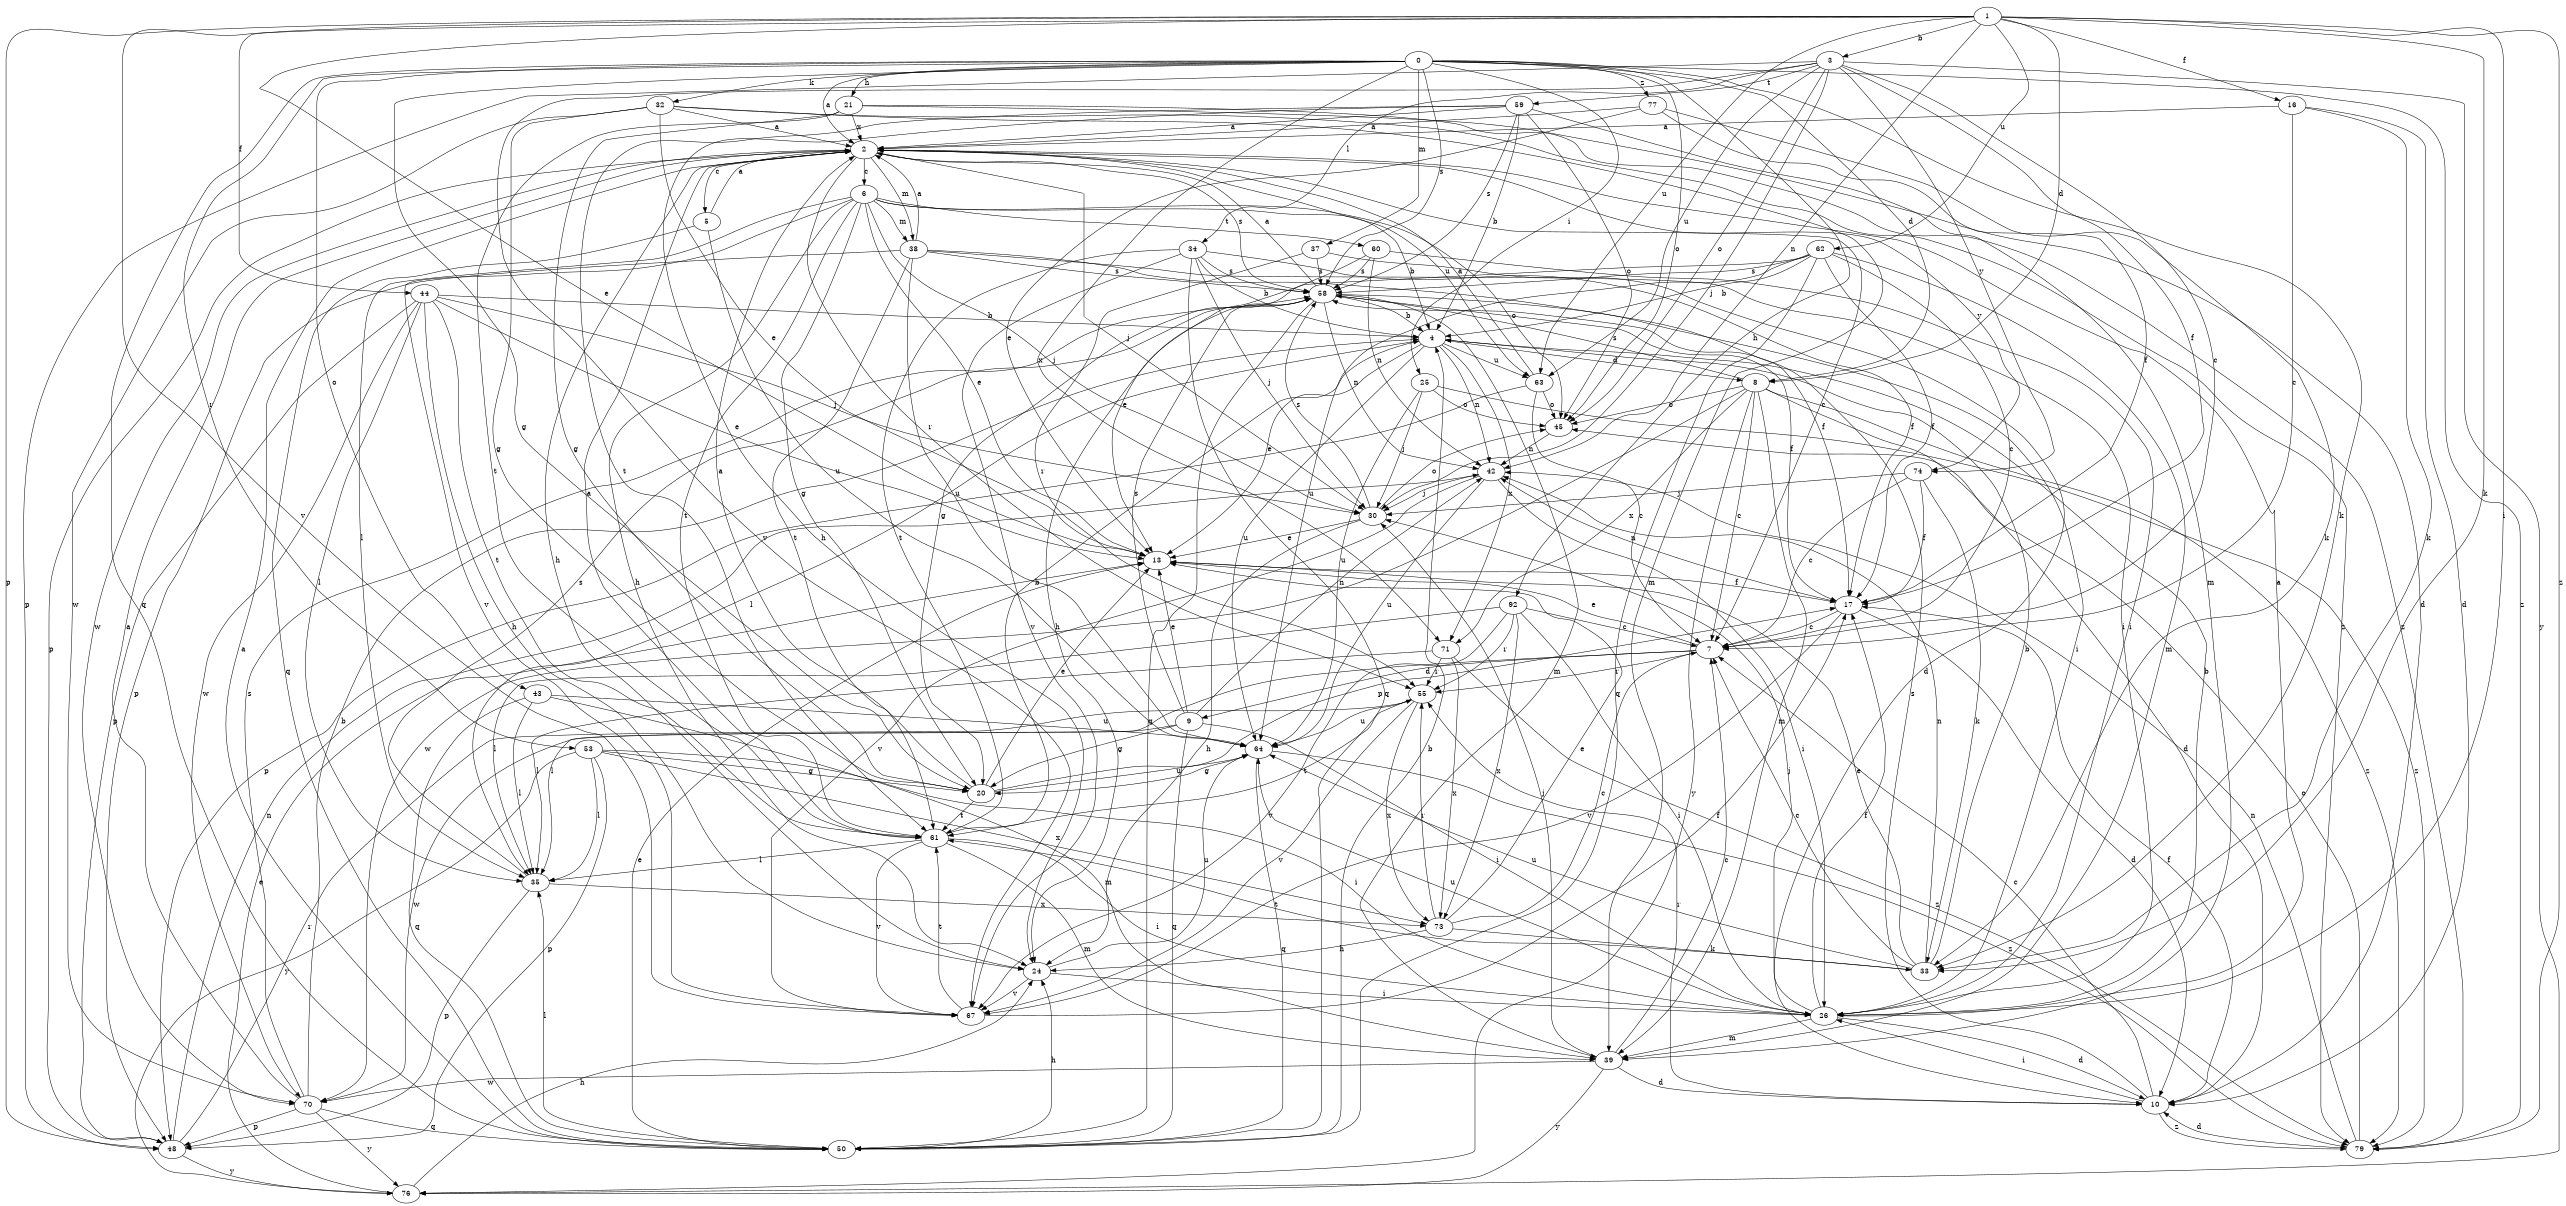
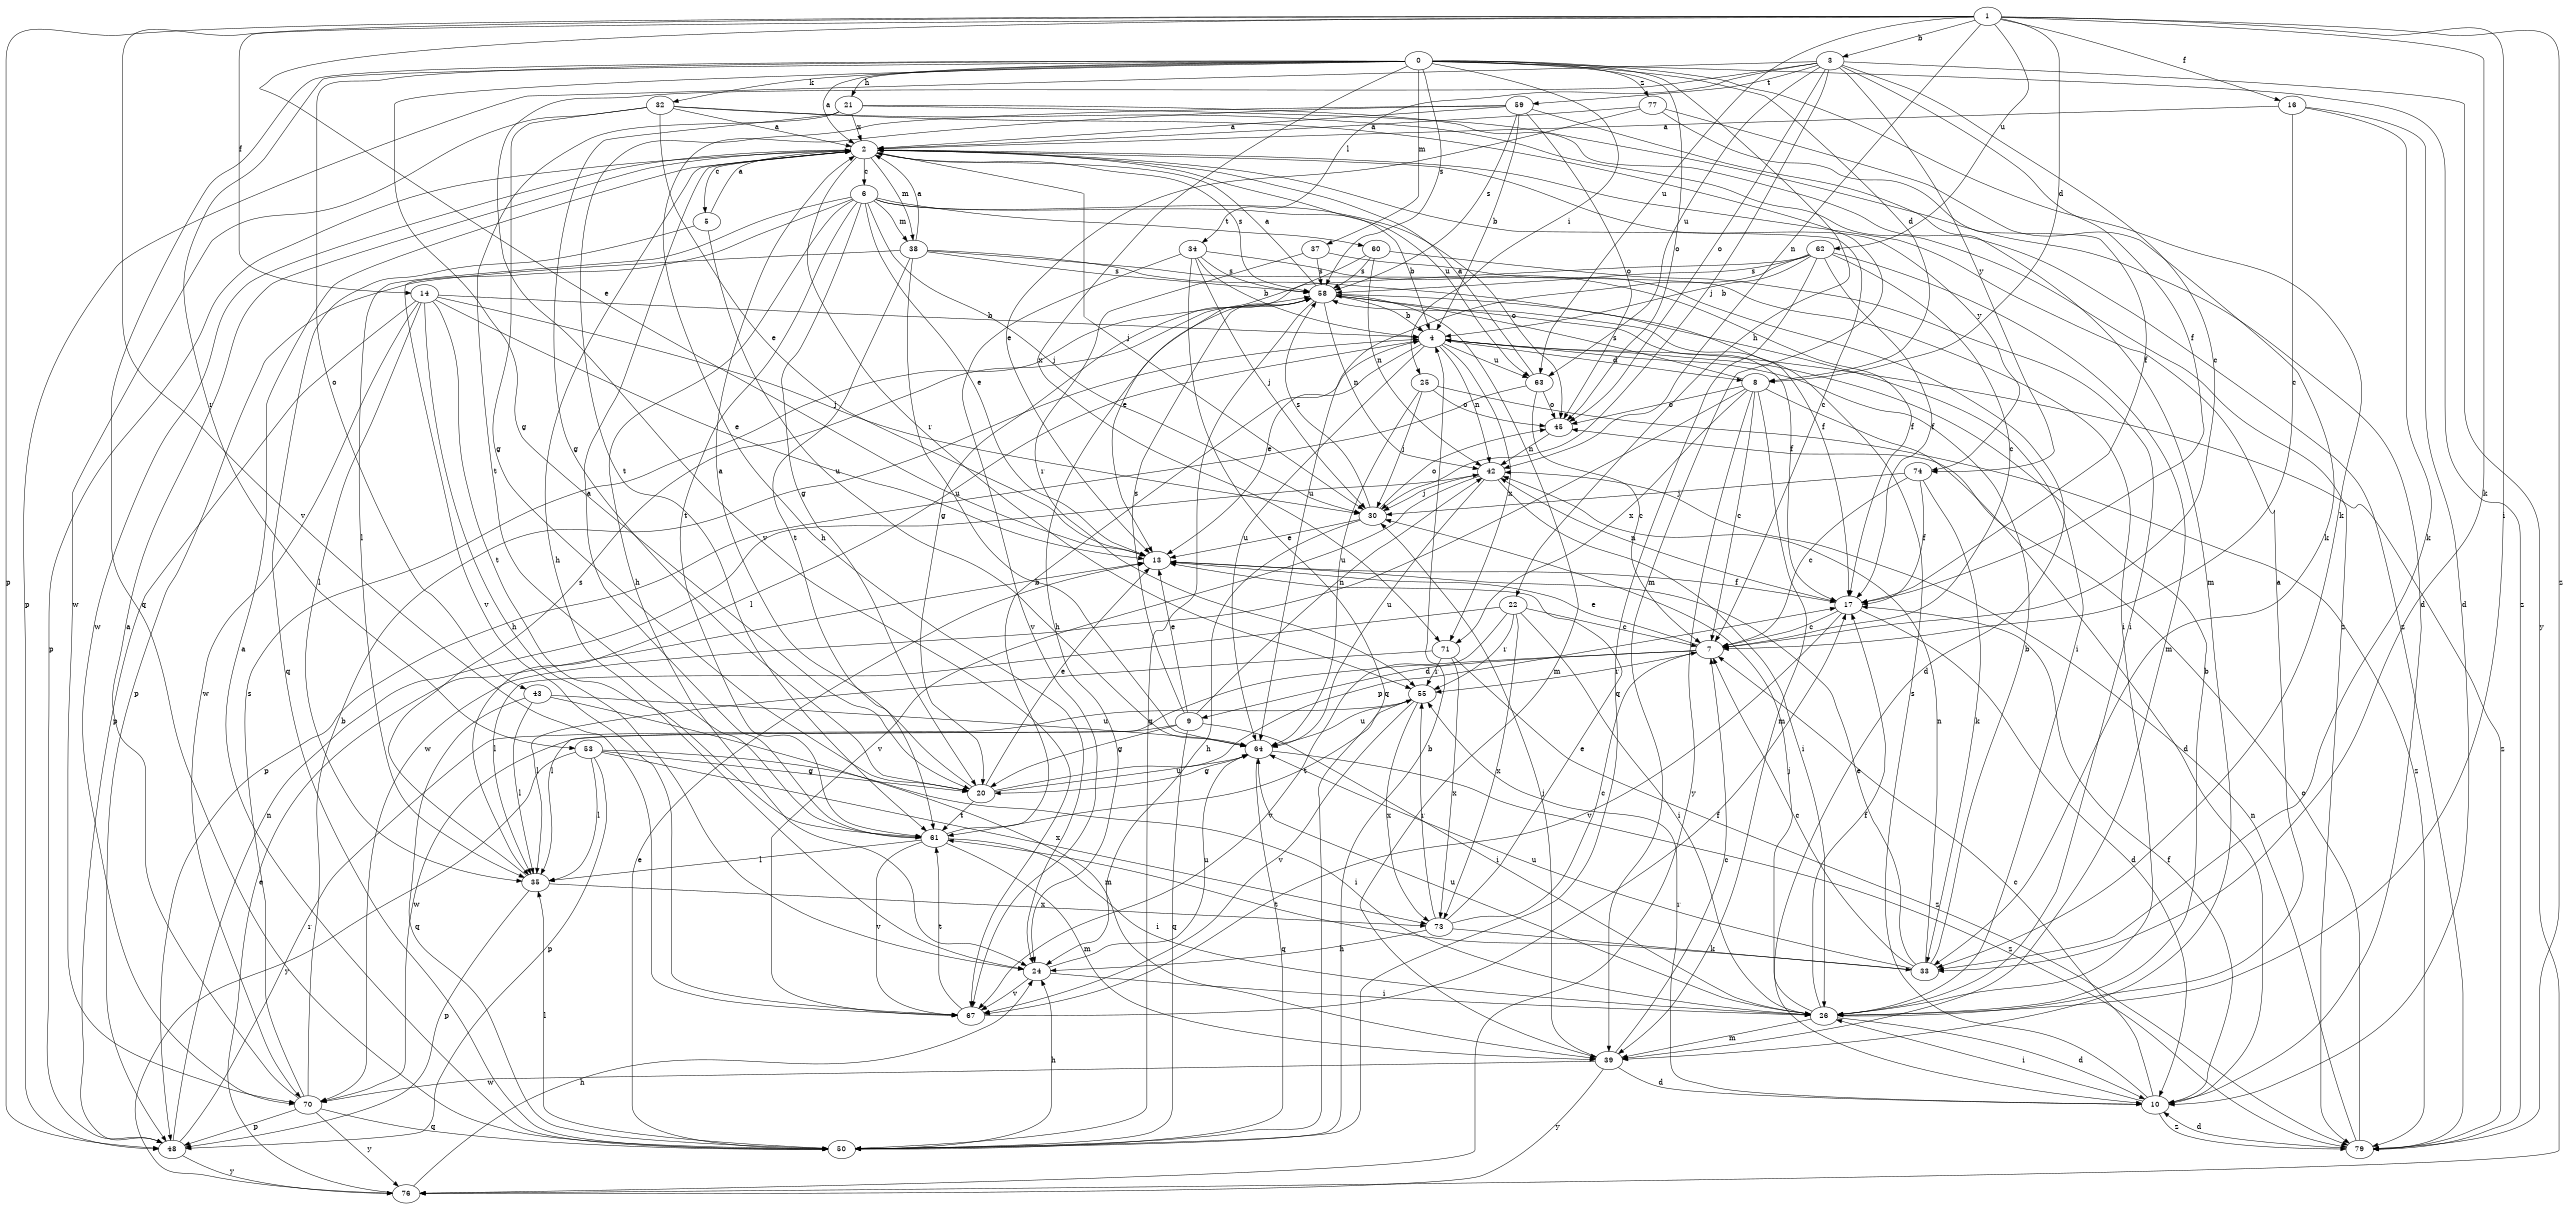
node "44": label "44" -> "14"
edge "34" -> "61": removed, label "t"
edge "8" -> "79": now "4" -> "79"
node "92": label "92" -> "22"
